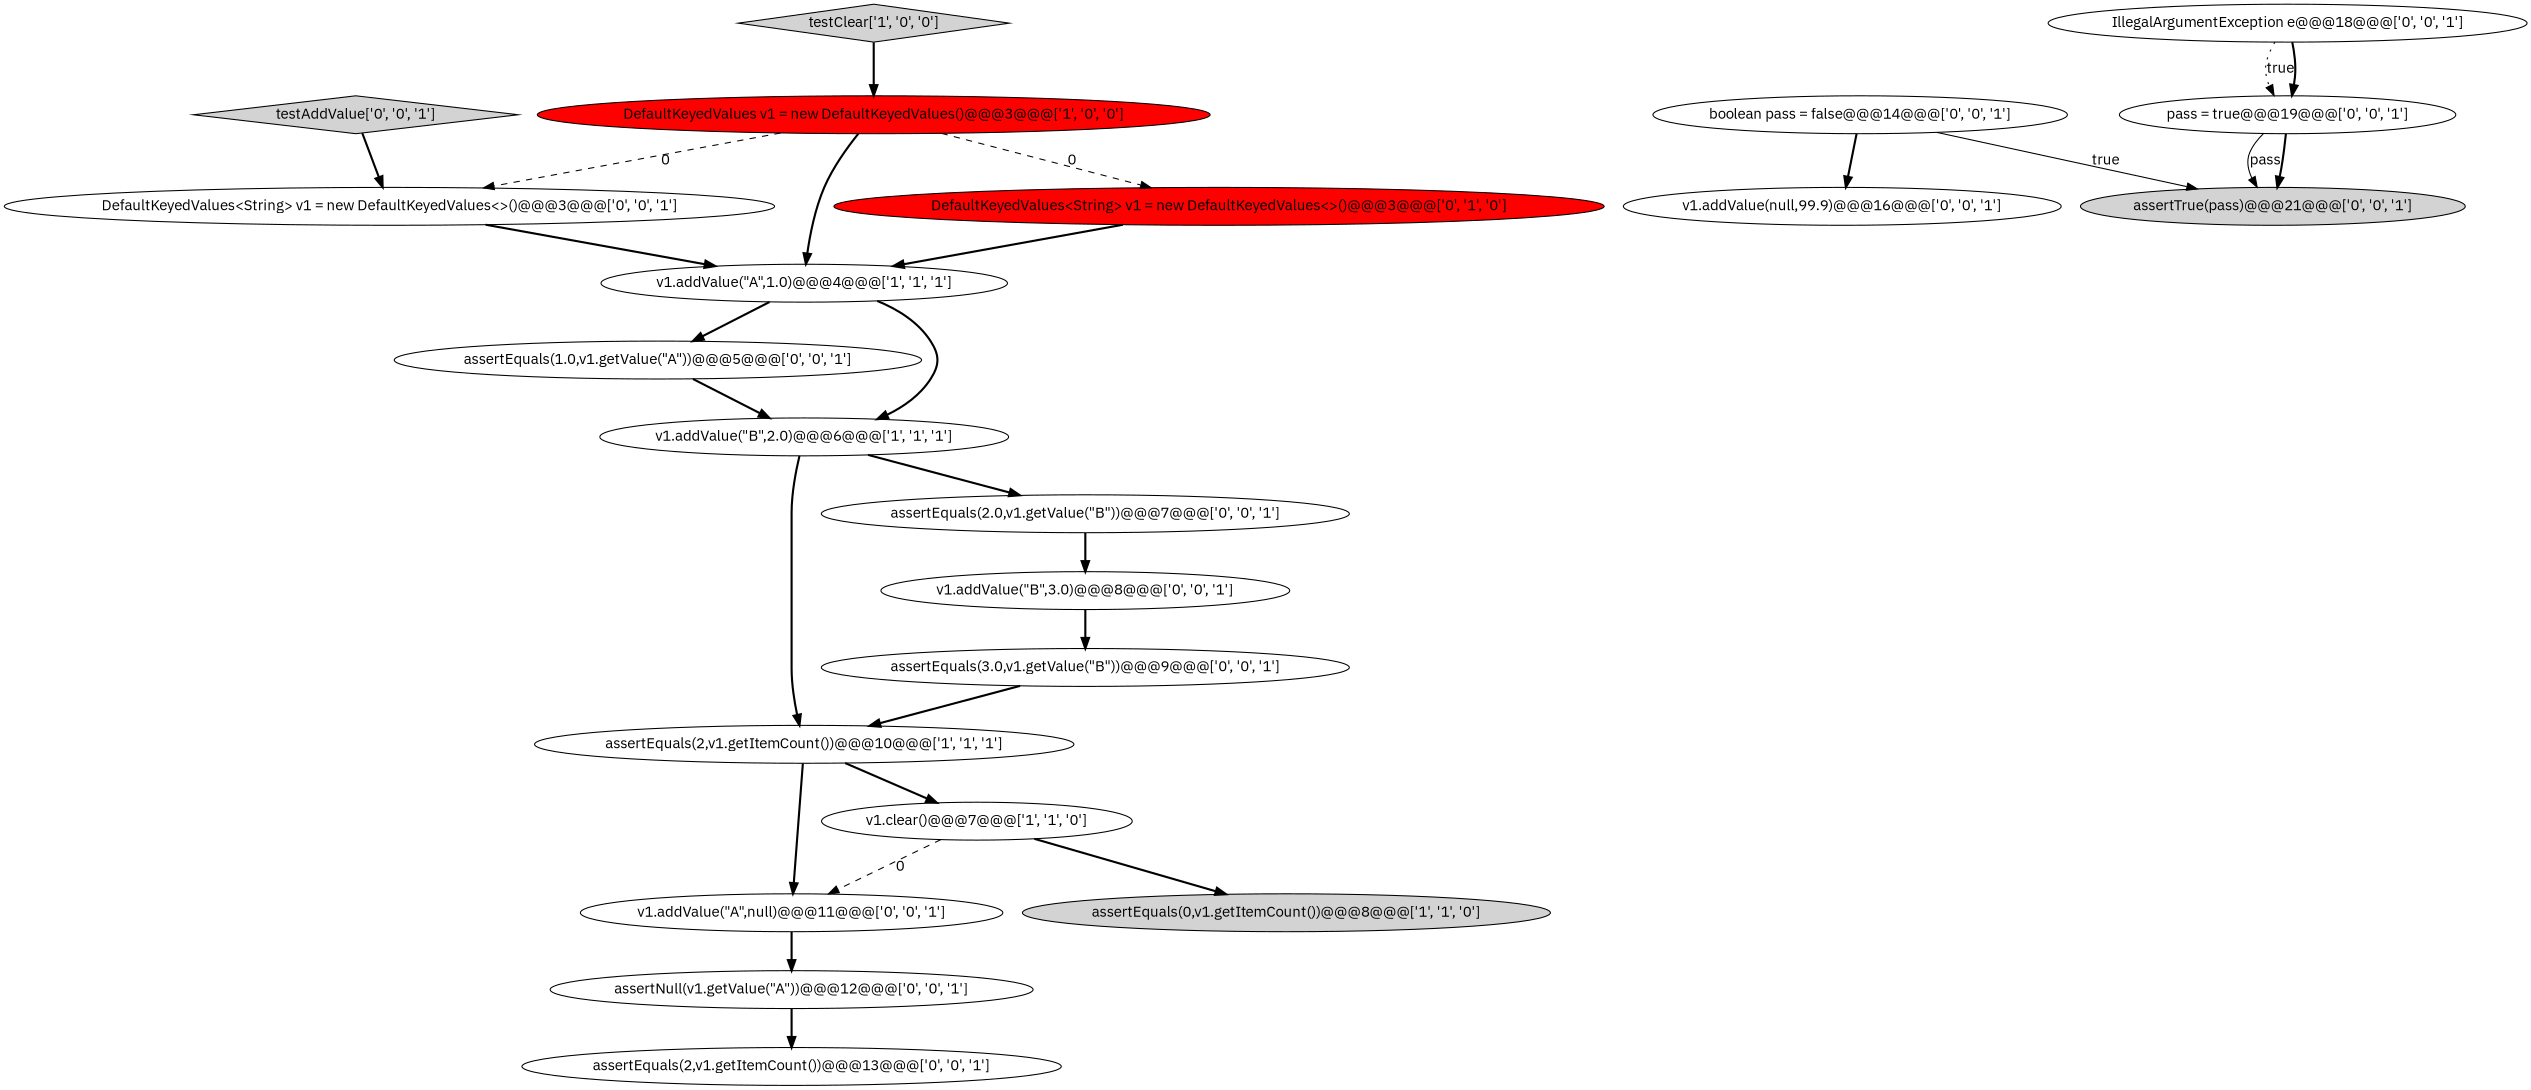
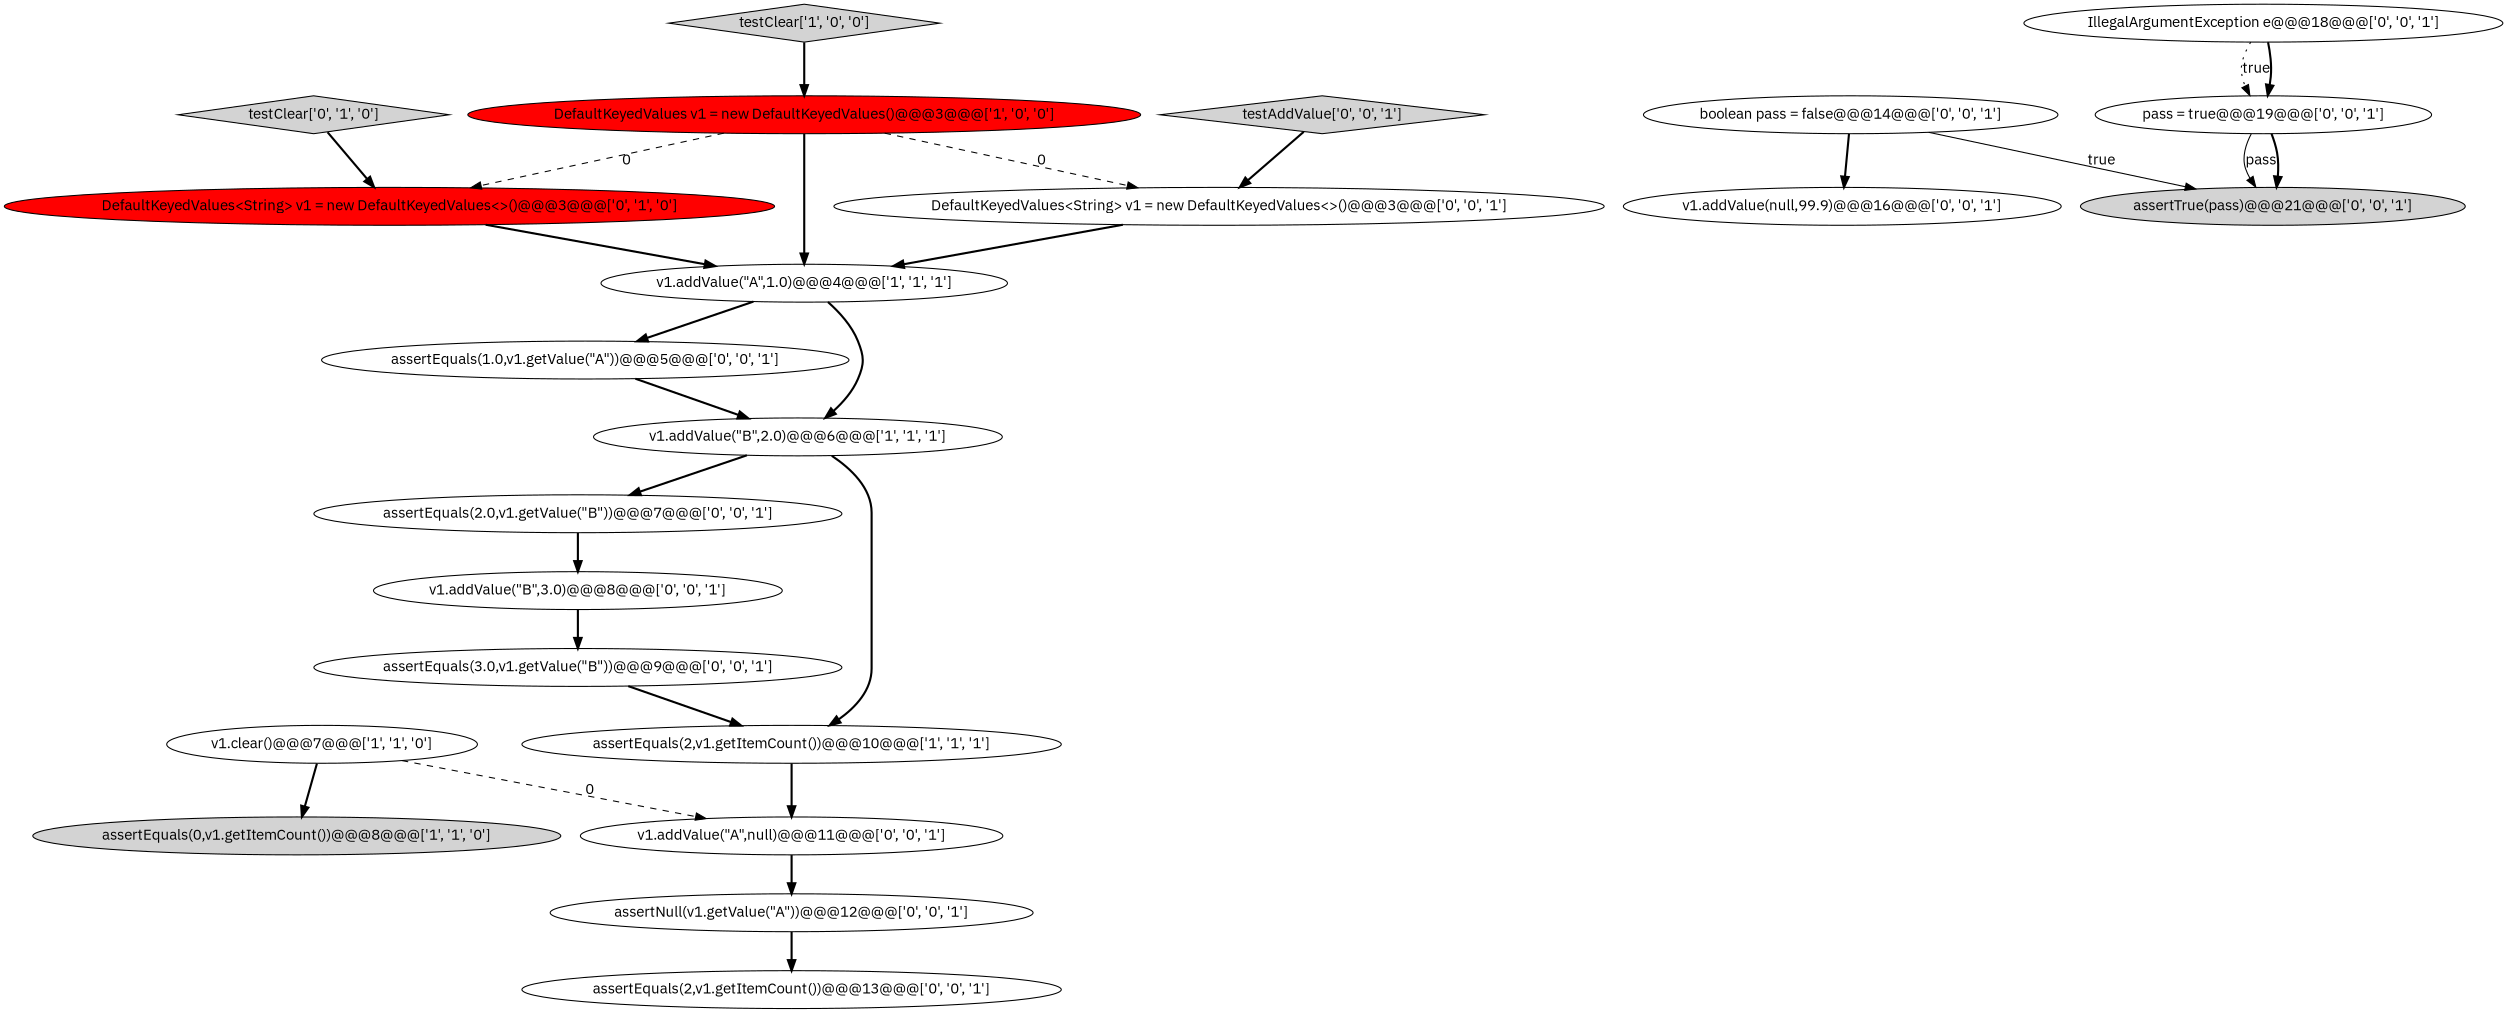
node "testClear['0', '1', '0']": added
edge "assertEquals(2,v1.getItemCount())@@@10@@@['1', '1', '1']" -> "v1.clear()@@@7@@@['1', '1', '0']": removed
